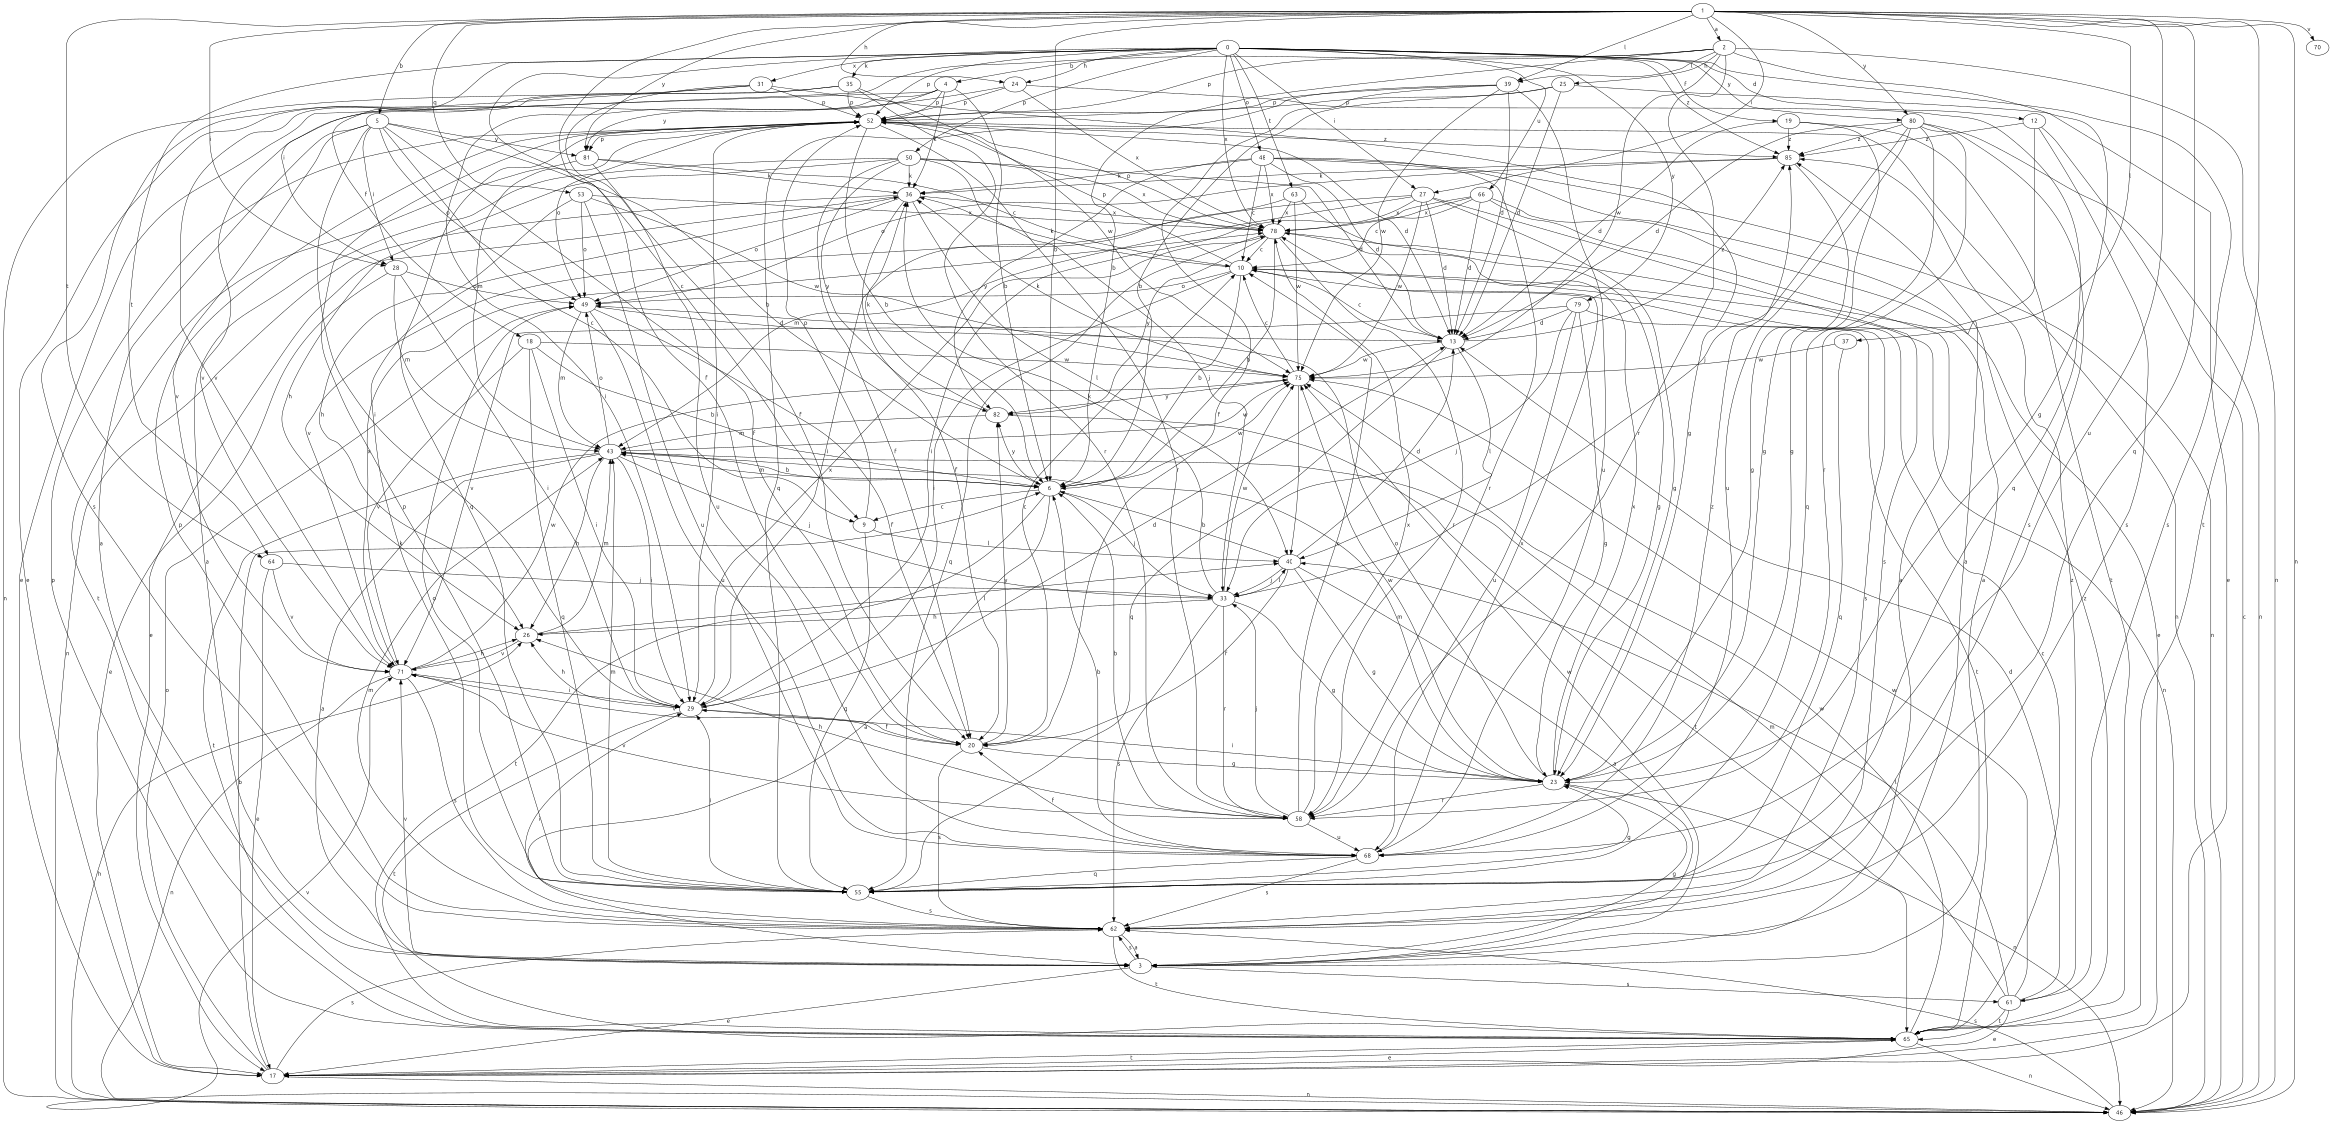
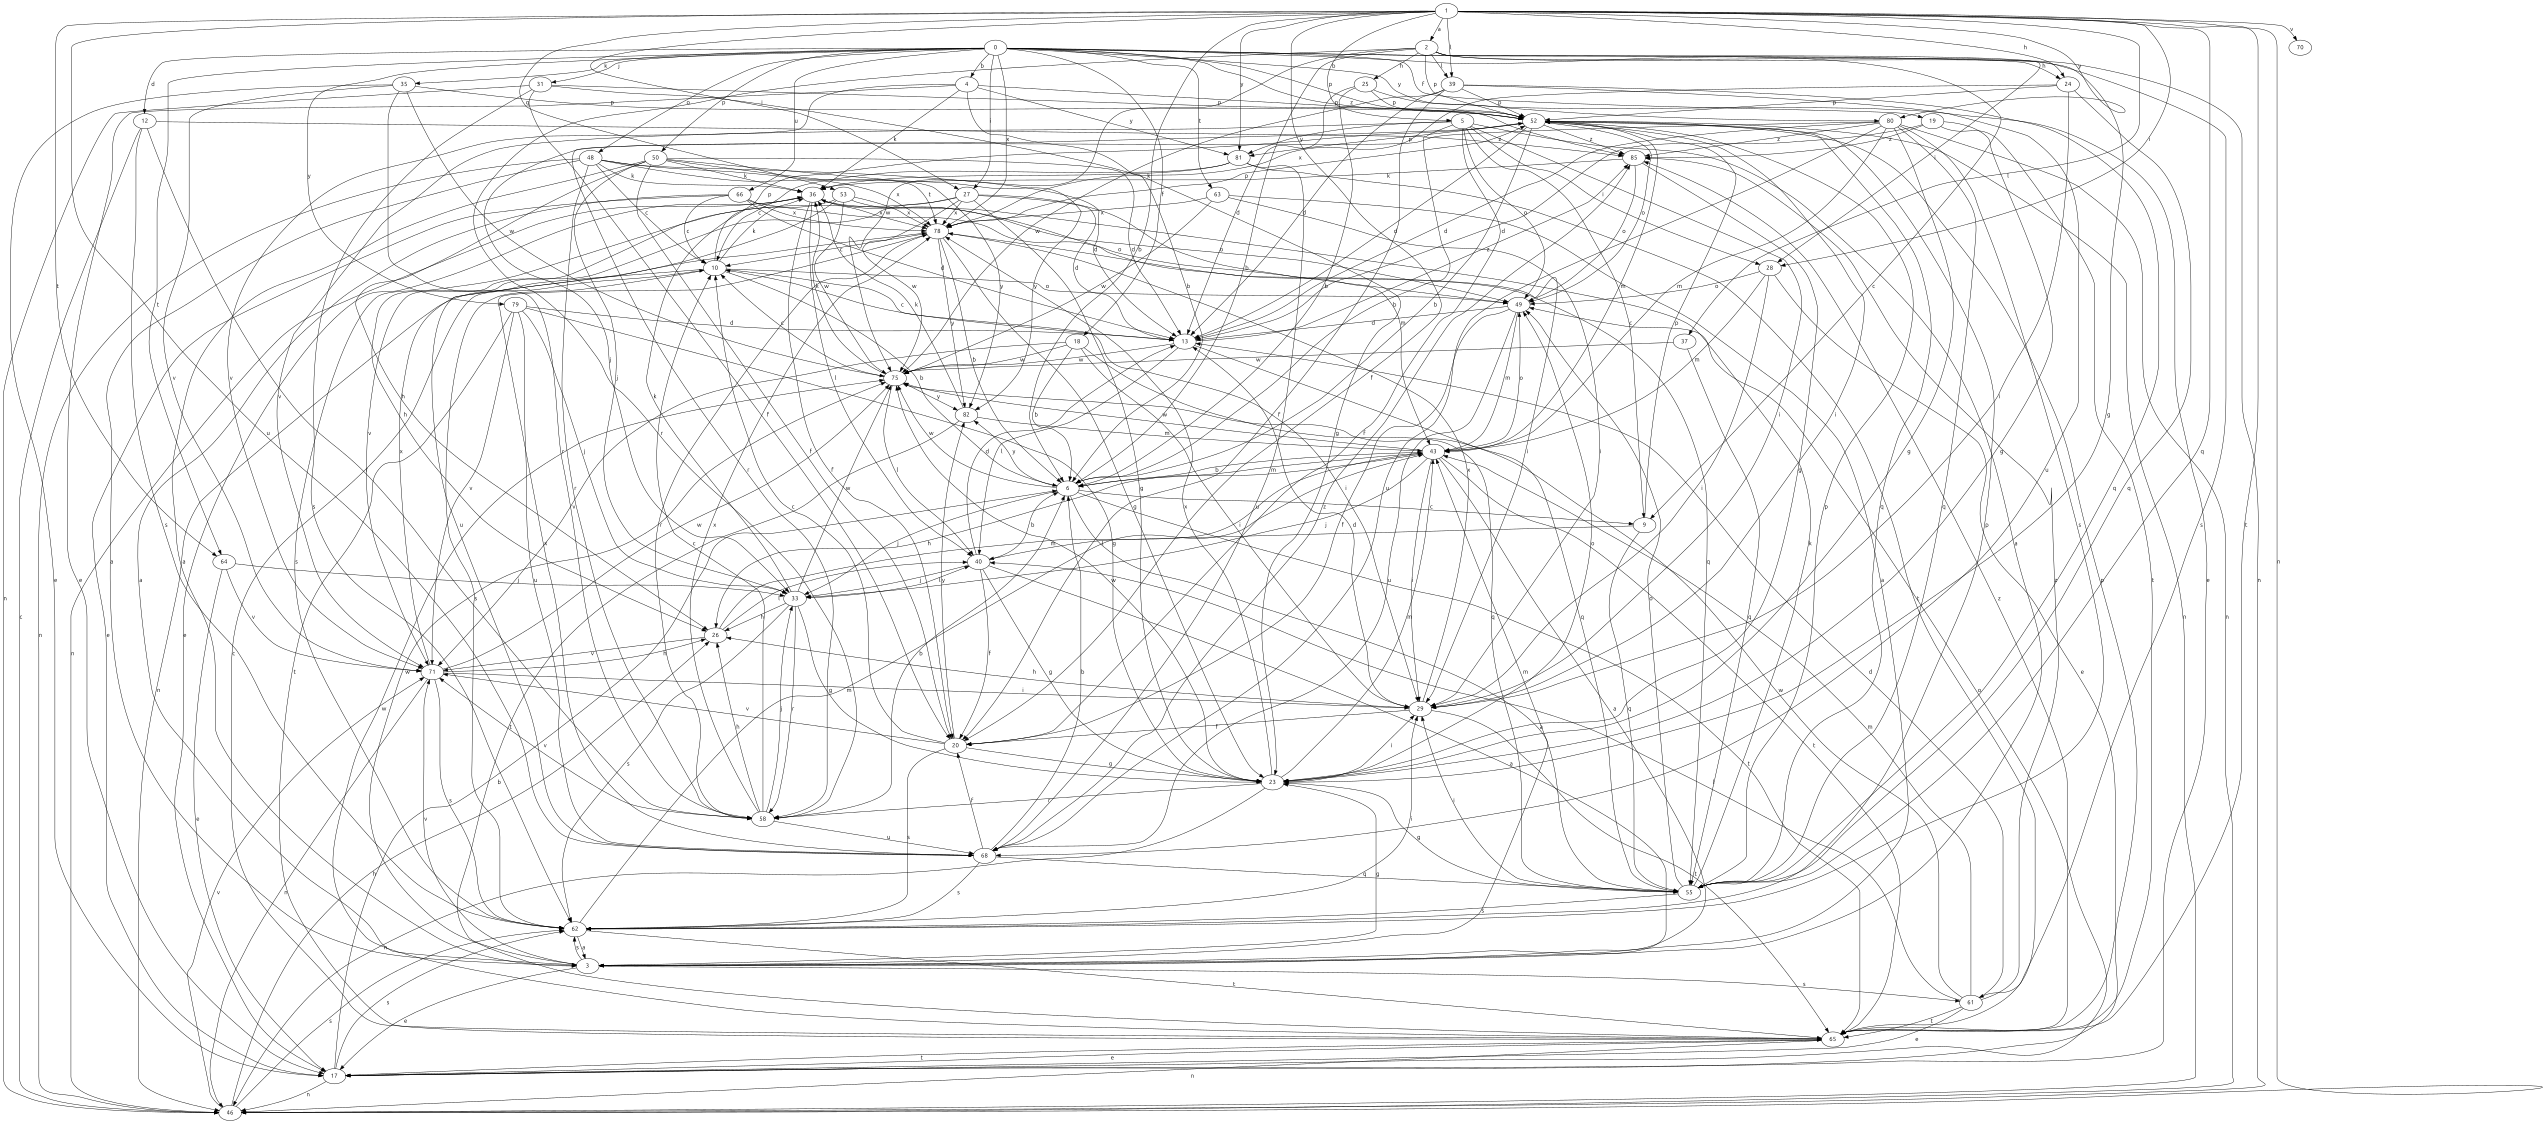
edge "0" -> "31": label "x" -> "j"
edge "50" -> "78": label "x" -> "t"
edge "80" -> "43": added, label "m"
